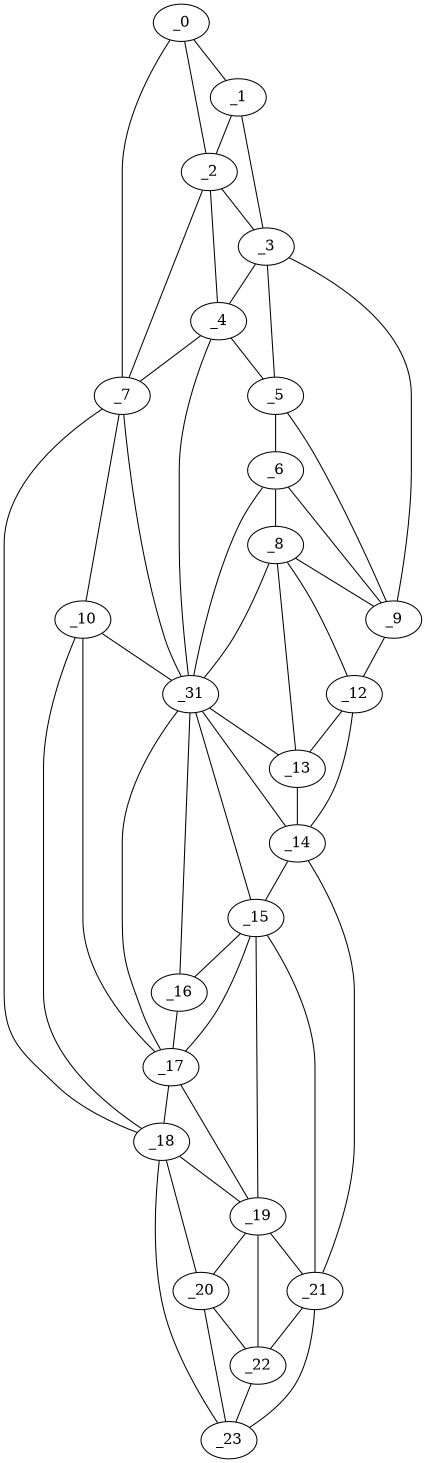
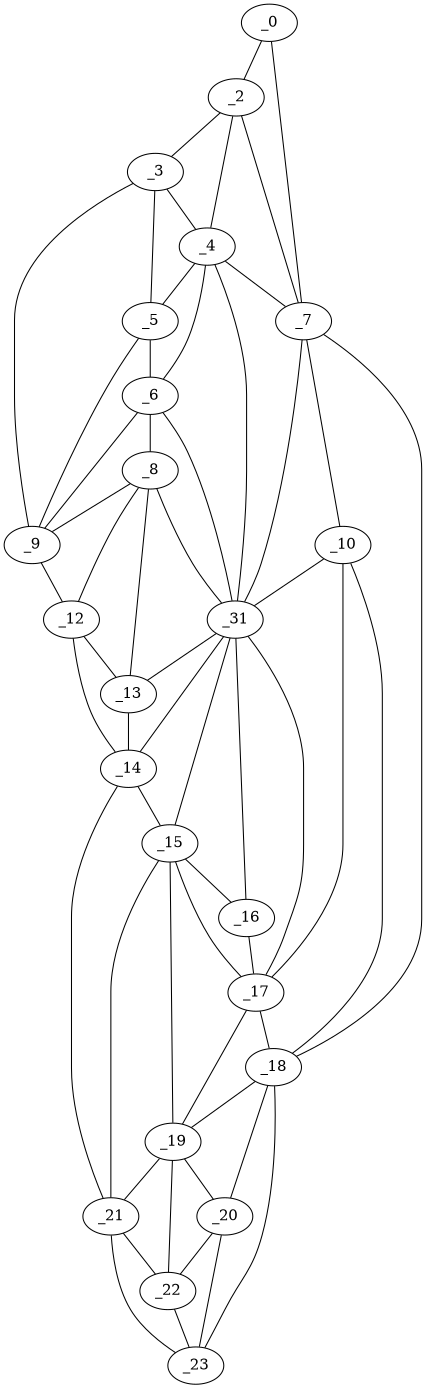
node "_1": removed
edge "_4" -- "_6": added
